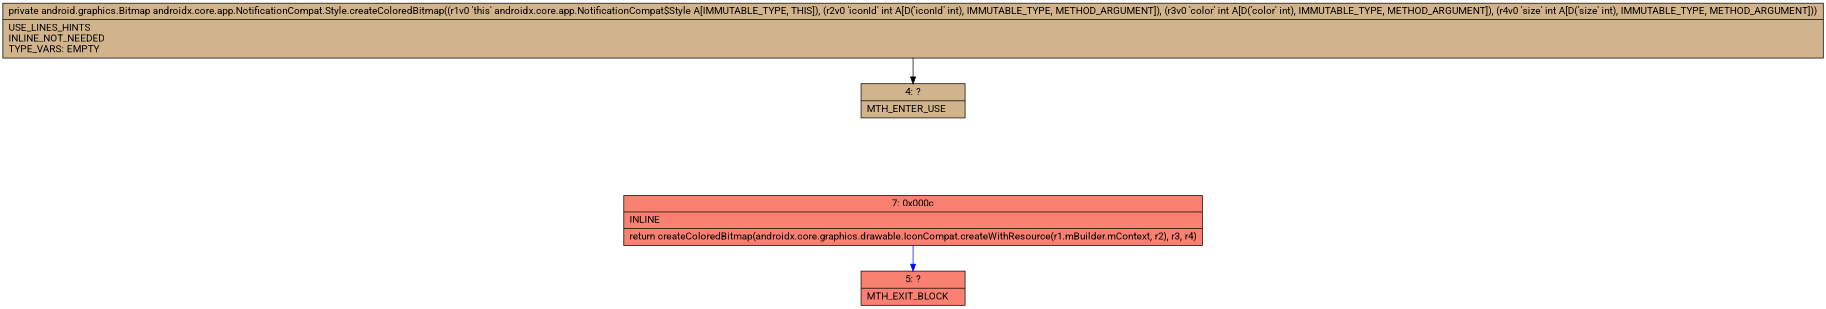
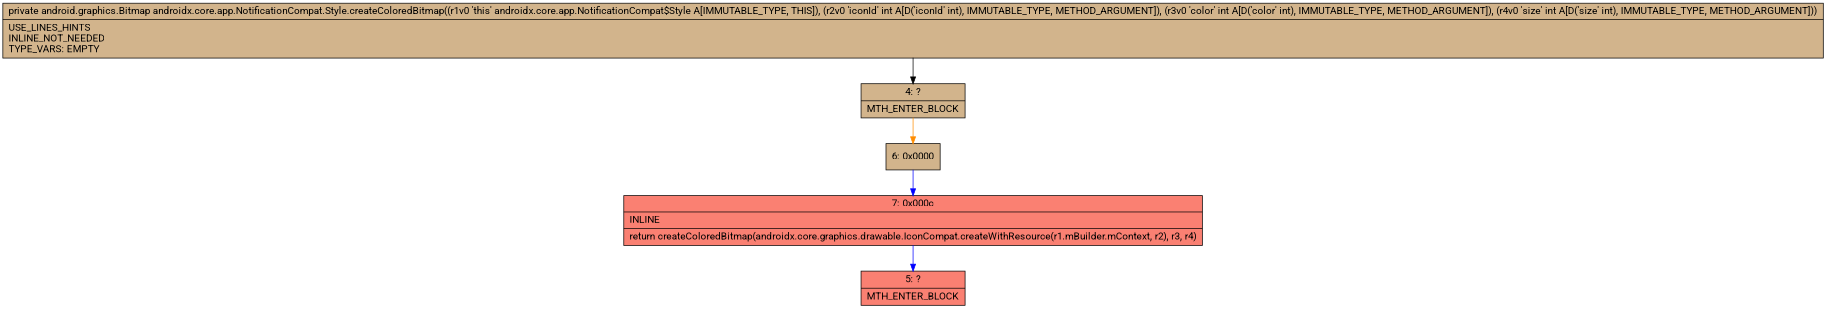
node "4: ?": text "MTH_ENTER_USE" -> "MTH_ENTER_BLOCK"
node "6: 0x0000": added
node "5: ?": text "MTH_EXIT_BLOCK" -> "MTH_ENTER_BLOCK"
